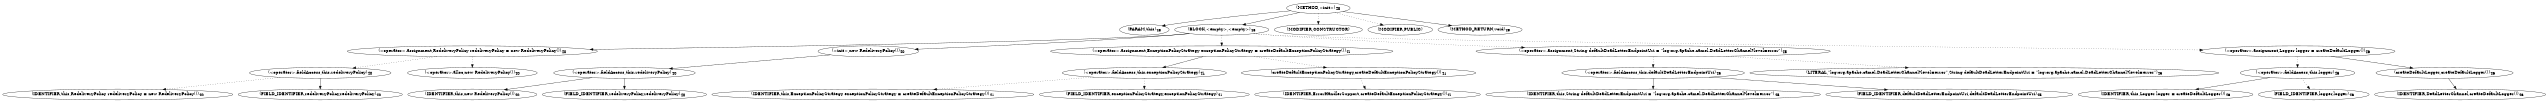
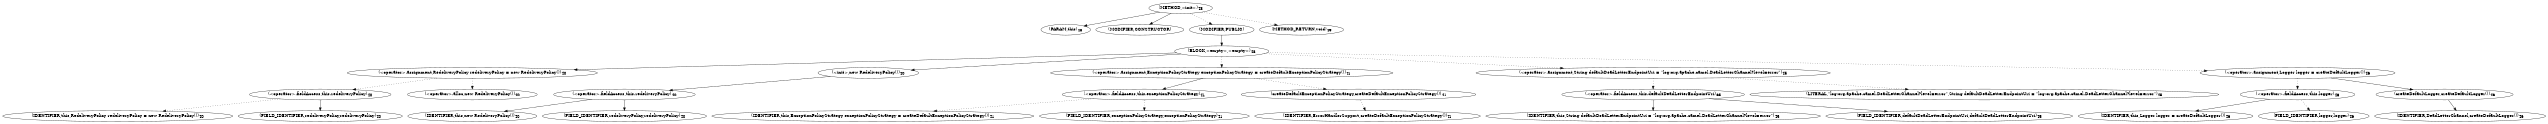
edge "(METHOD,<init>)" -> "(MODIFIER,CONSTRUCTOR)": style dotted -> solid
edge "(METHOD,<init>)" -> "(BLOCK,<empty>,<empty>)": now "(MODIFIER,PUBLIC)" -> "(BLOCK,<empty>,<empty>)"
edge "(METHOD,<init>)" -> "(METHOD_RETURN,void)": style solid -> dotted
node "(<operator>.fieldAccess,this.defaultDeadLetterEndpointUri)": text "45" -> "65"
